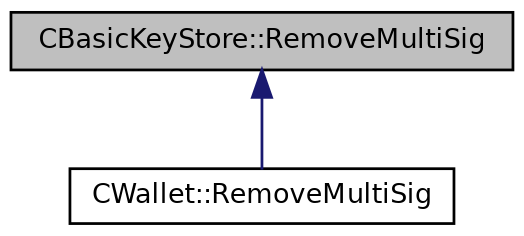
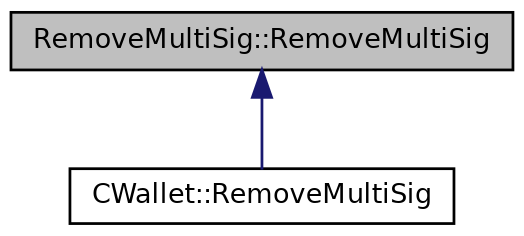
node "CBasicKeyStore::RemoveMultiSig": label "CBasicKeyStore::RemoveMultiSig" -> "RemoveMultiSig::RemoveMultiSig"
